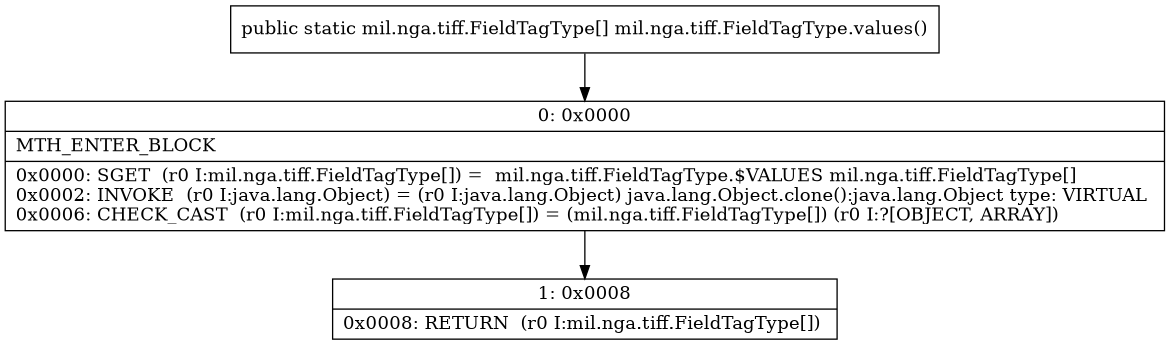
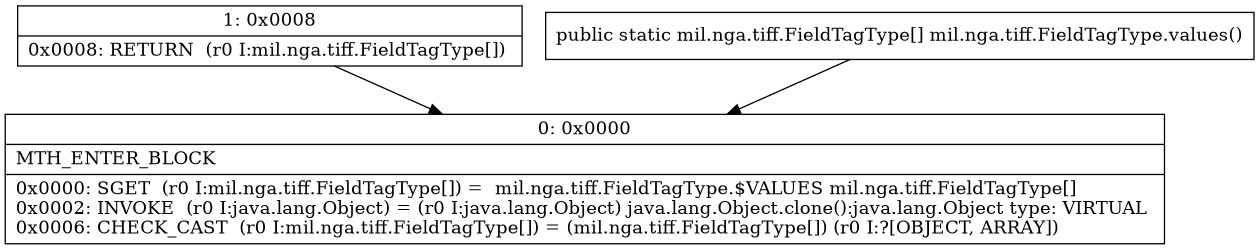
edge "0: 0x0000" -> "1: 0x0008": reversed
